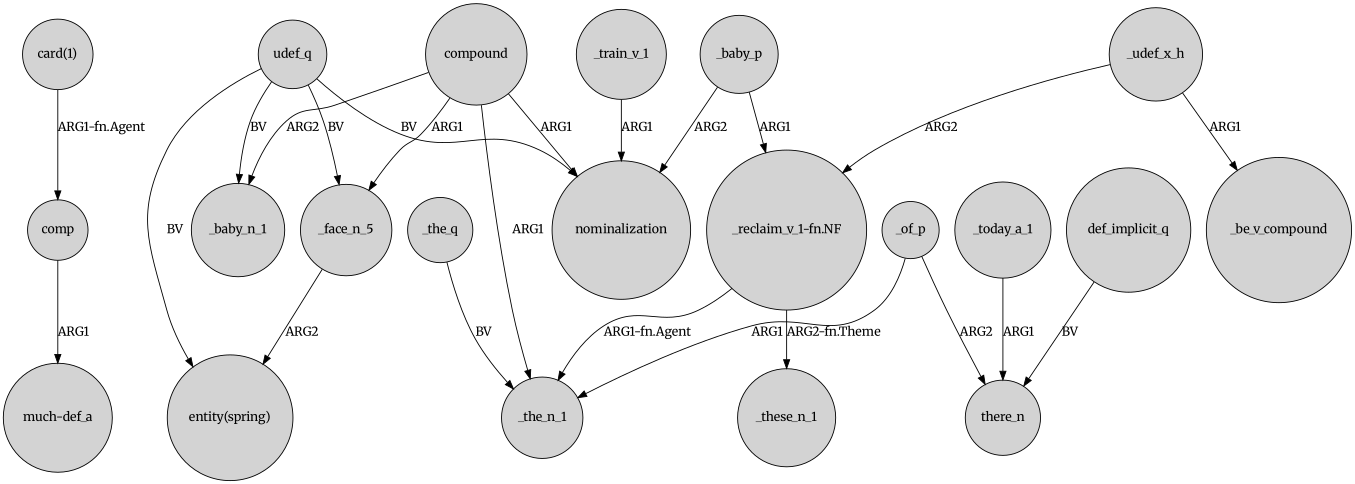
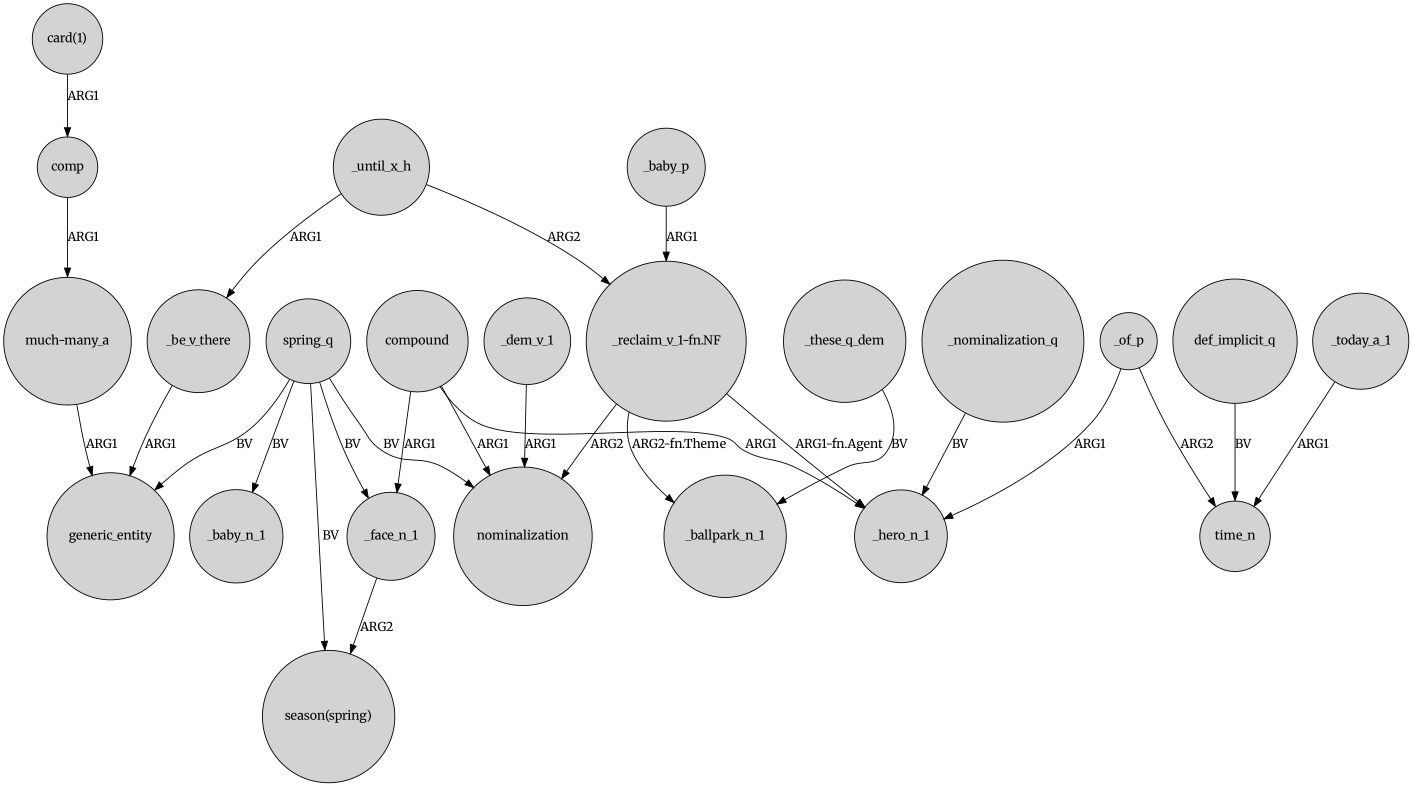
node "udef_q": label "udef_q" -> "spring_q"
node "_train_v_1": label "_train_v_1" -> "_dem_v_1"
node "_udef_x_h": label "_udef_x_h" -> "_until_x_h"
edge "compound" -> "_baby_n_1": removed, label "ARG2"
edge "_baby_p" -> "nominalization": now "_reclaim_v_1-fn.NF" -> "nominalization"
edge "card(1)" -> "comp": label "ARG1-fn.Agent" -> "ARG1"
node "_face_n_5": label "_face_n_5" -> "_face_n_1"
node "_the_q": label "_the_q" -> "_nominalization_q"
node "_be_v_compound": label "_be_v_compound" -> "_be_v_there"
node "_these_q_dem": added
node "much-def_a": label "much-def_a" -> "much-many_a"
node "entity(spring)": label "entity(spring)" -> "season(spring)"
node "_the_n_1": label "_the_n_1" -> "_hero_n_1"
node "_these_n_1": label "_these_n_1" -> "_ballpark_n_1"
node "there_n": label "there_n" -> "time_n"
node "generic_entity": added
